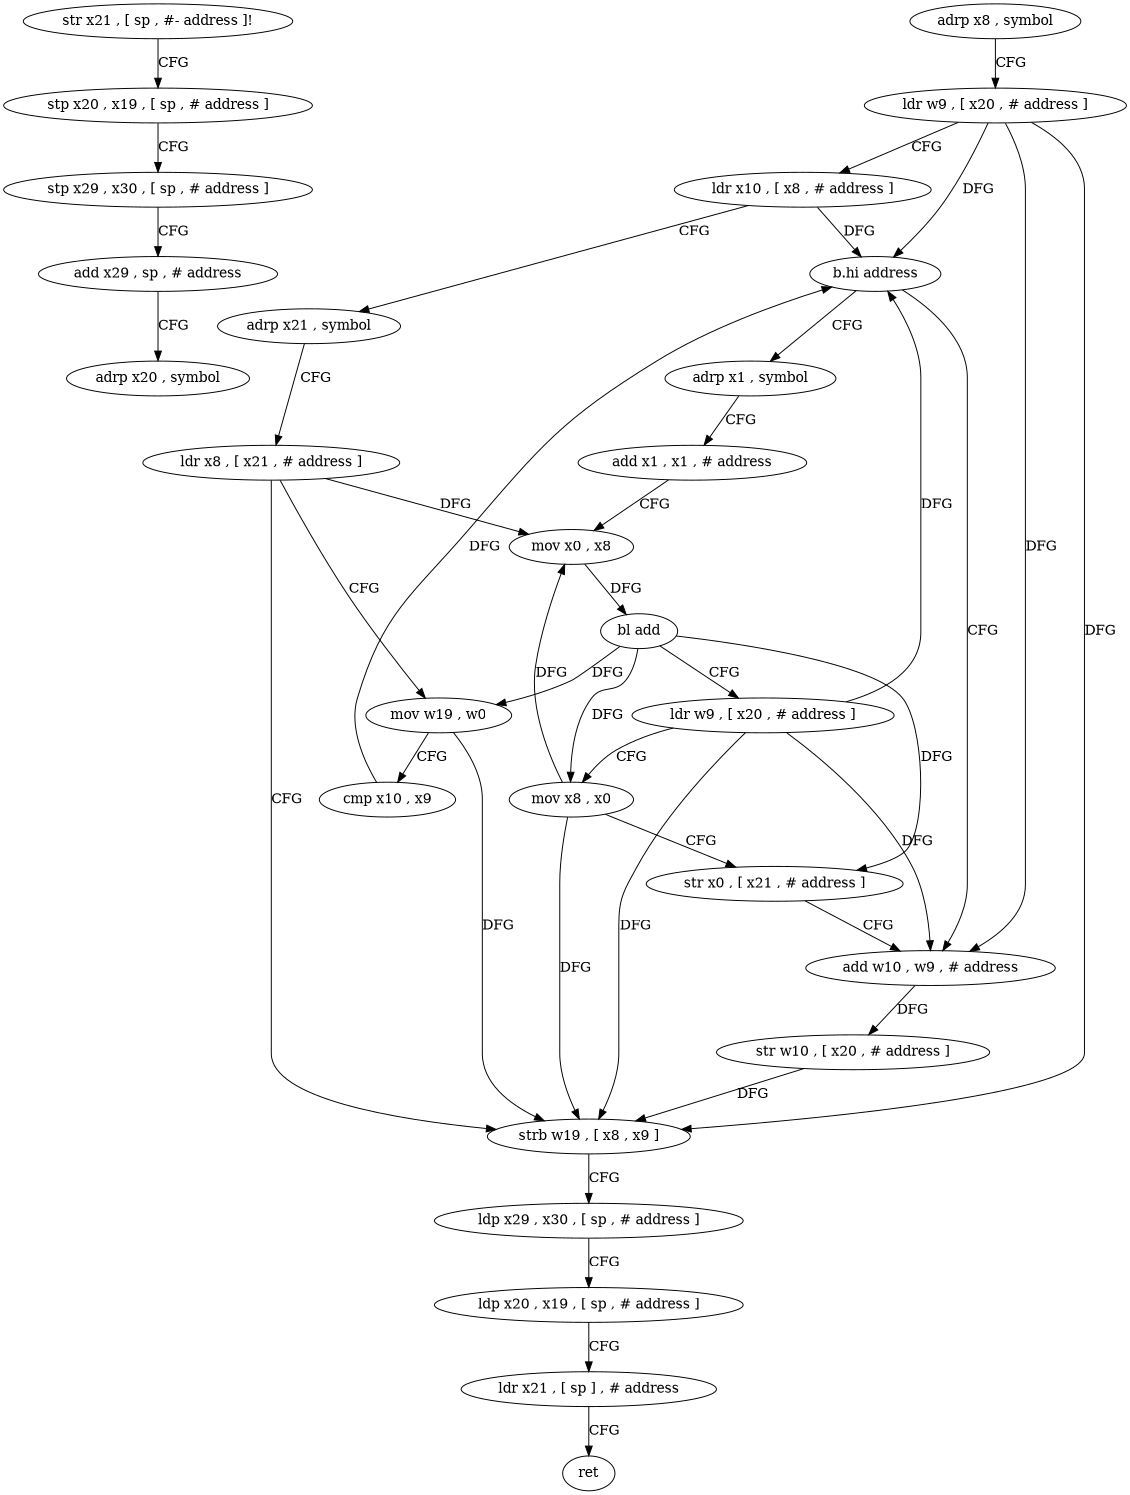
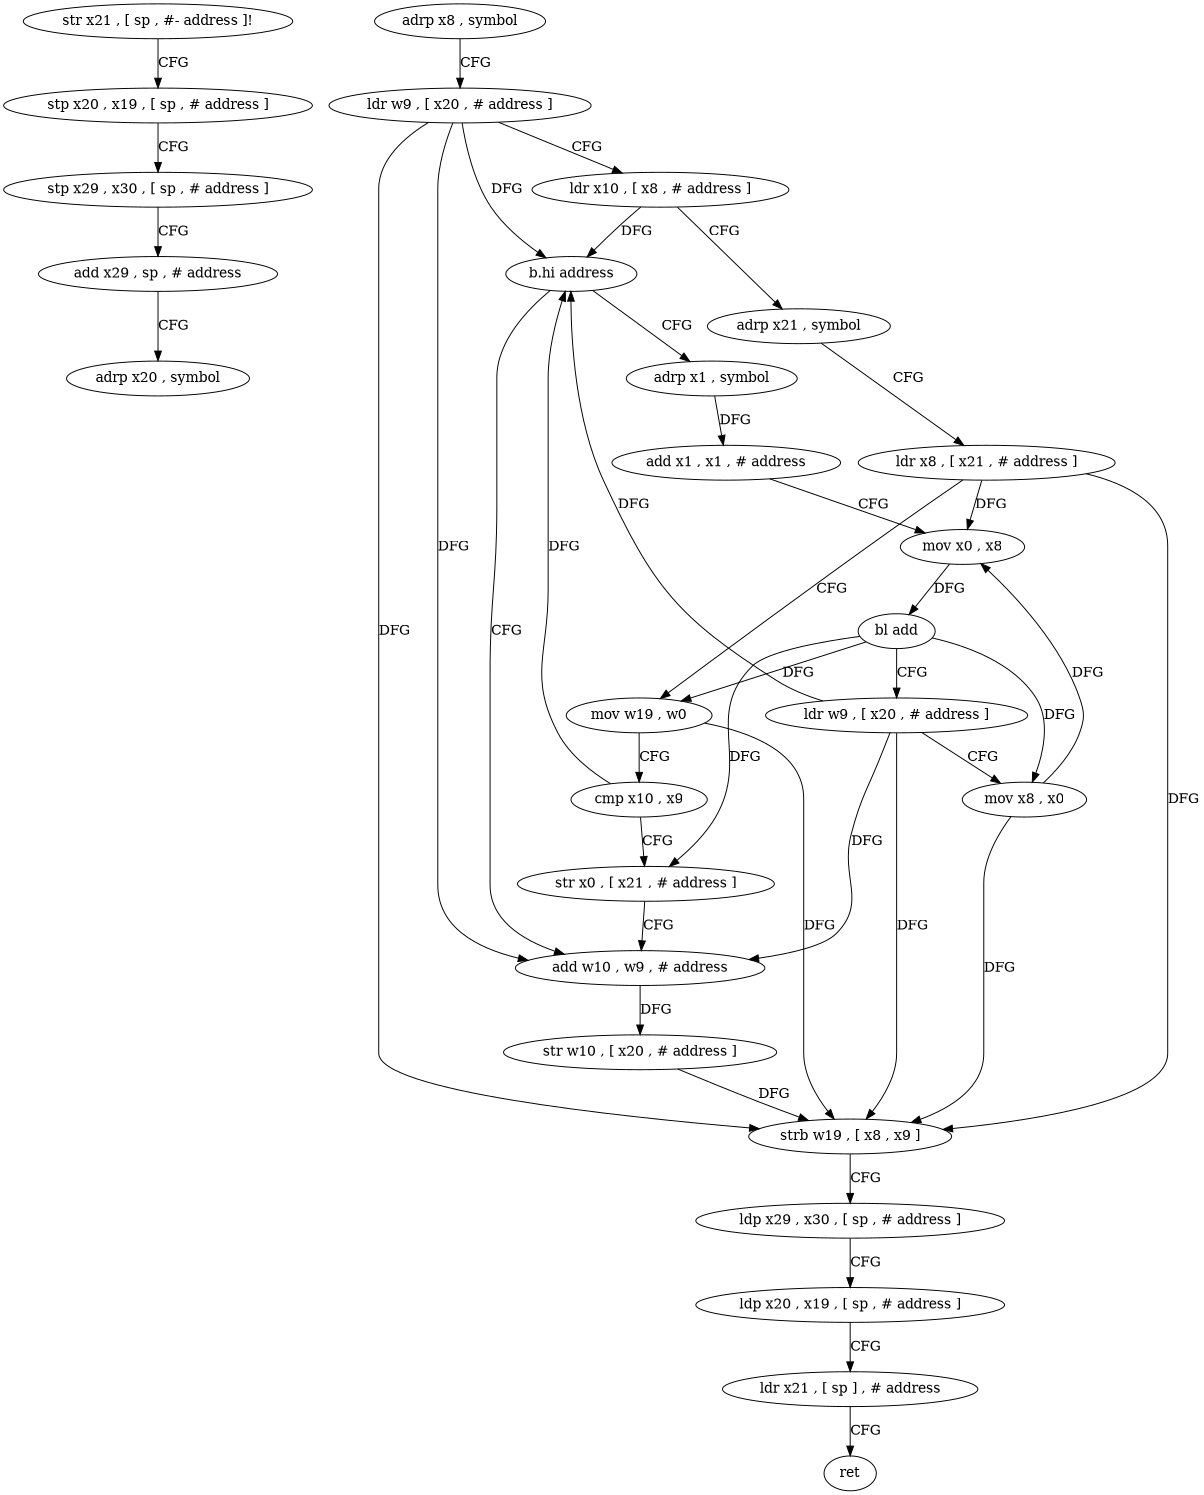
edge "adrp x1 , symbol" -> "add x1 , x1 , # address": label "CFG" -> "DFG"
edge "ldr x8 , [ x21 , # address ]" -> "strb w19 , [ x8 , x9 ]": label "CFG" -> "DFG"
edge "mov x8 , x0" -> "str x0 , [ x21 , # address ]": now "cmp x10 , x9" -> "str x0 , [ x21 , # address ]"
